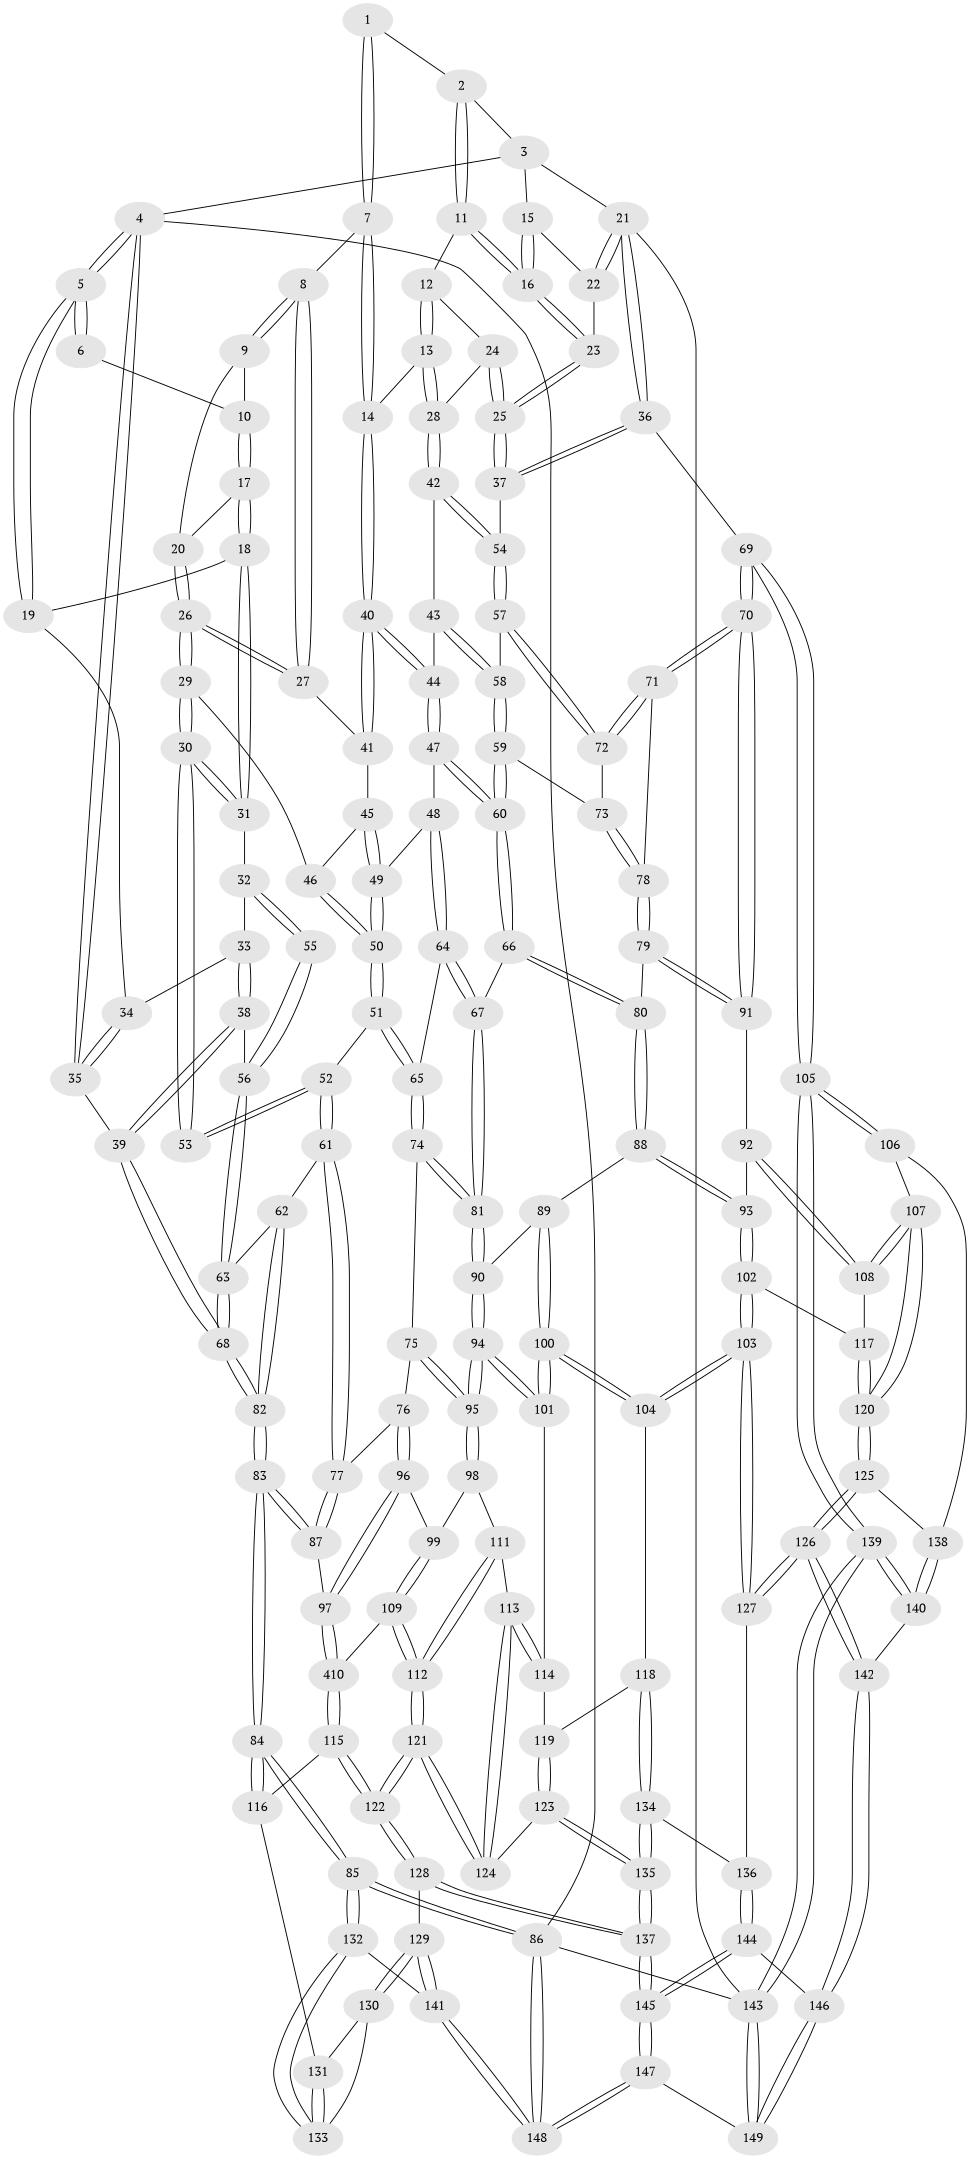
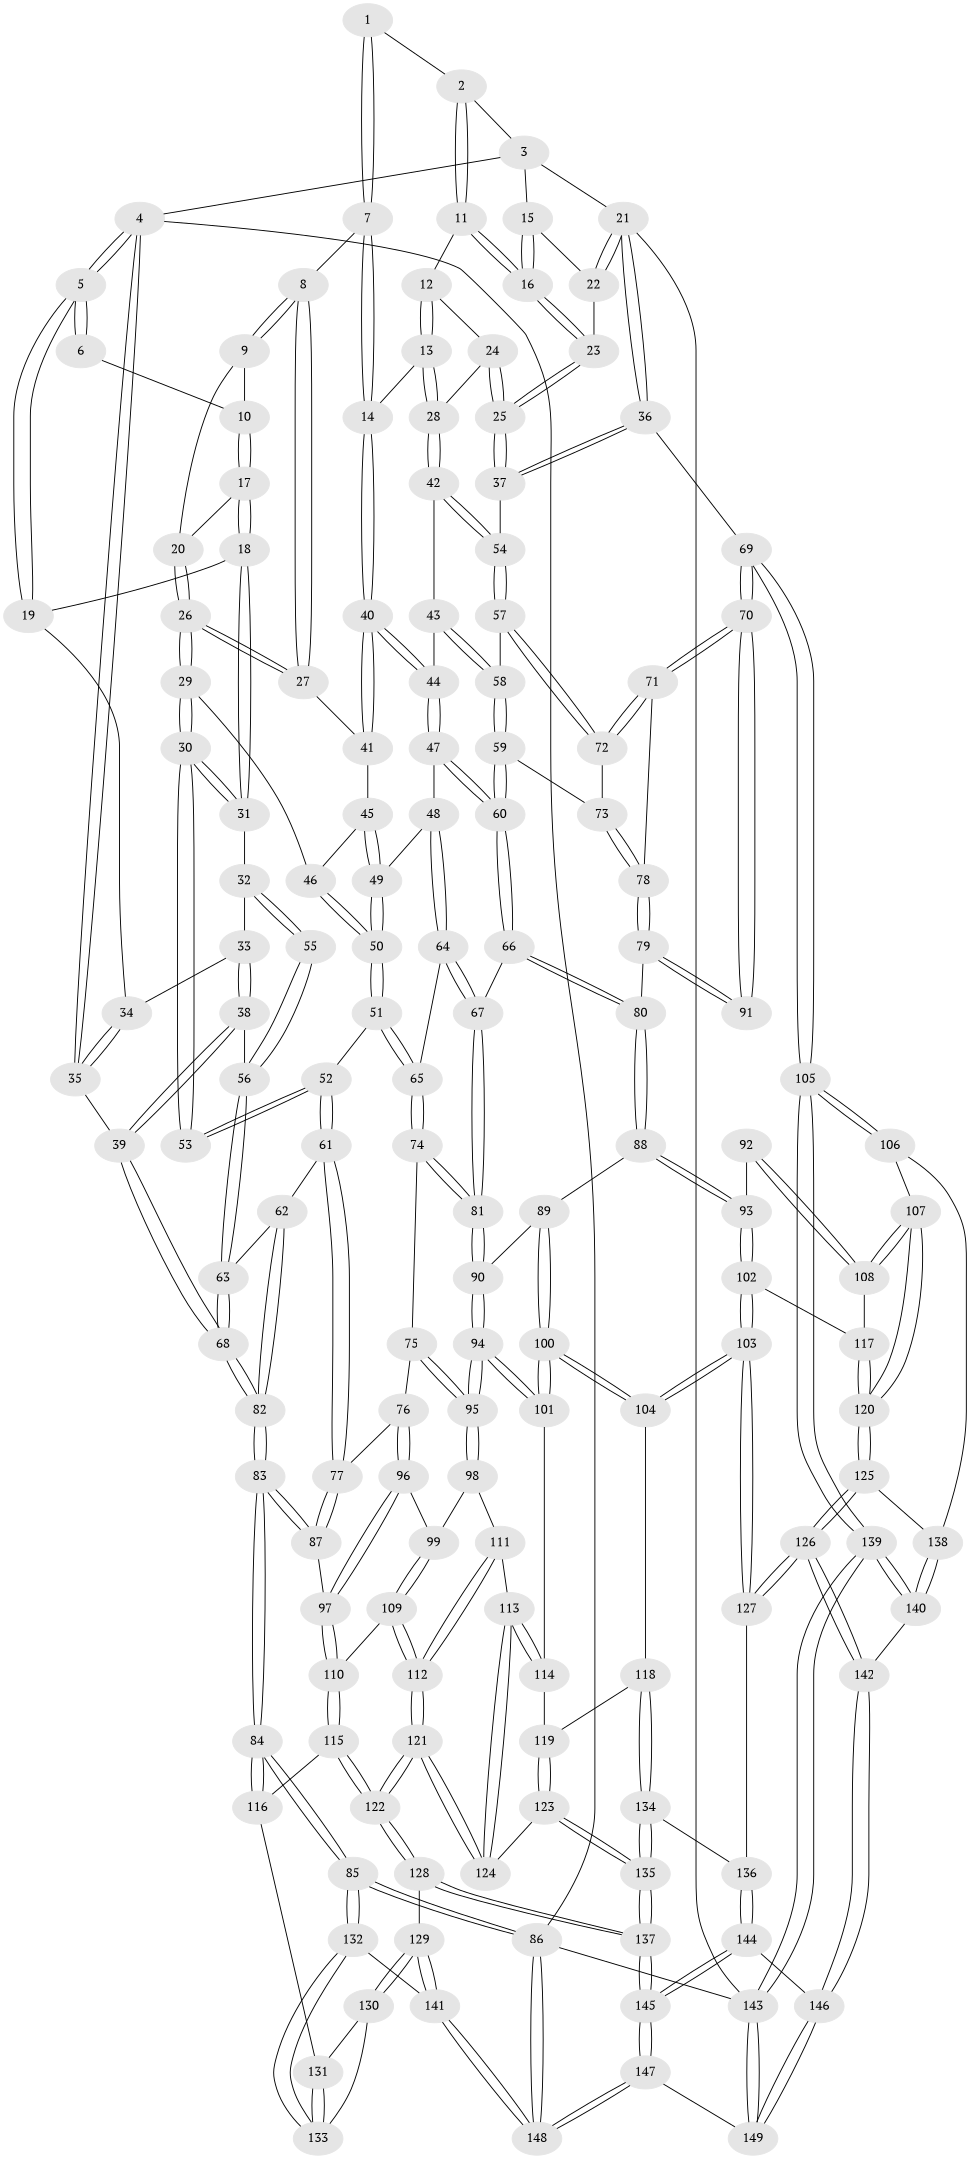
edge "91" -- "92": removed
node "410": label "410" -> "110"
